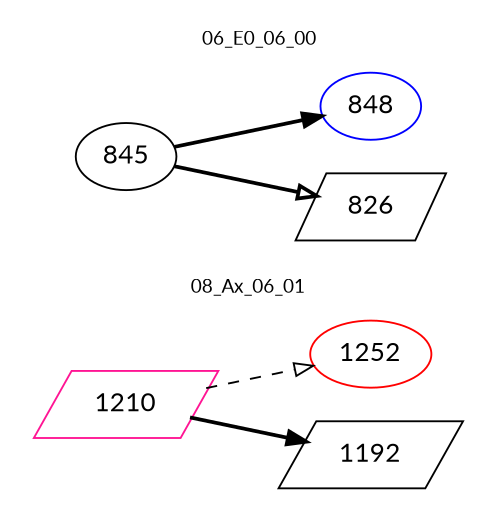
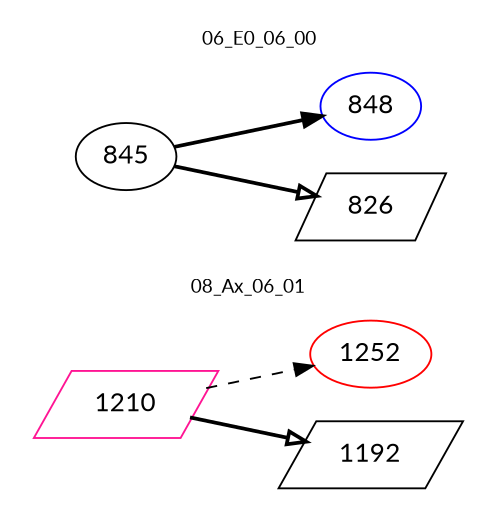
edge "1210" -> "1252": arrowhead onormal -> normal
edge "1210" -> "1192": arrowhead normal -> onormal
